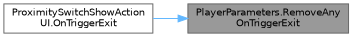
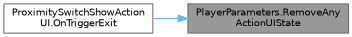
node "PlayerParameters.RemoveAny OnTriggerExit": label "PlayerParameters.RemoveAny OnTriggerExit" -> "PlayerParameters.RemoveAny ActionUIState"
